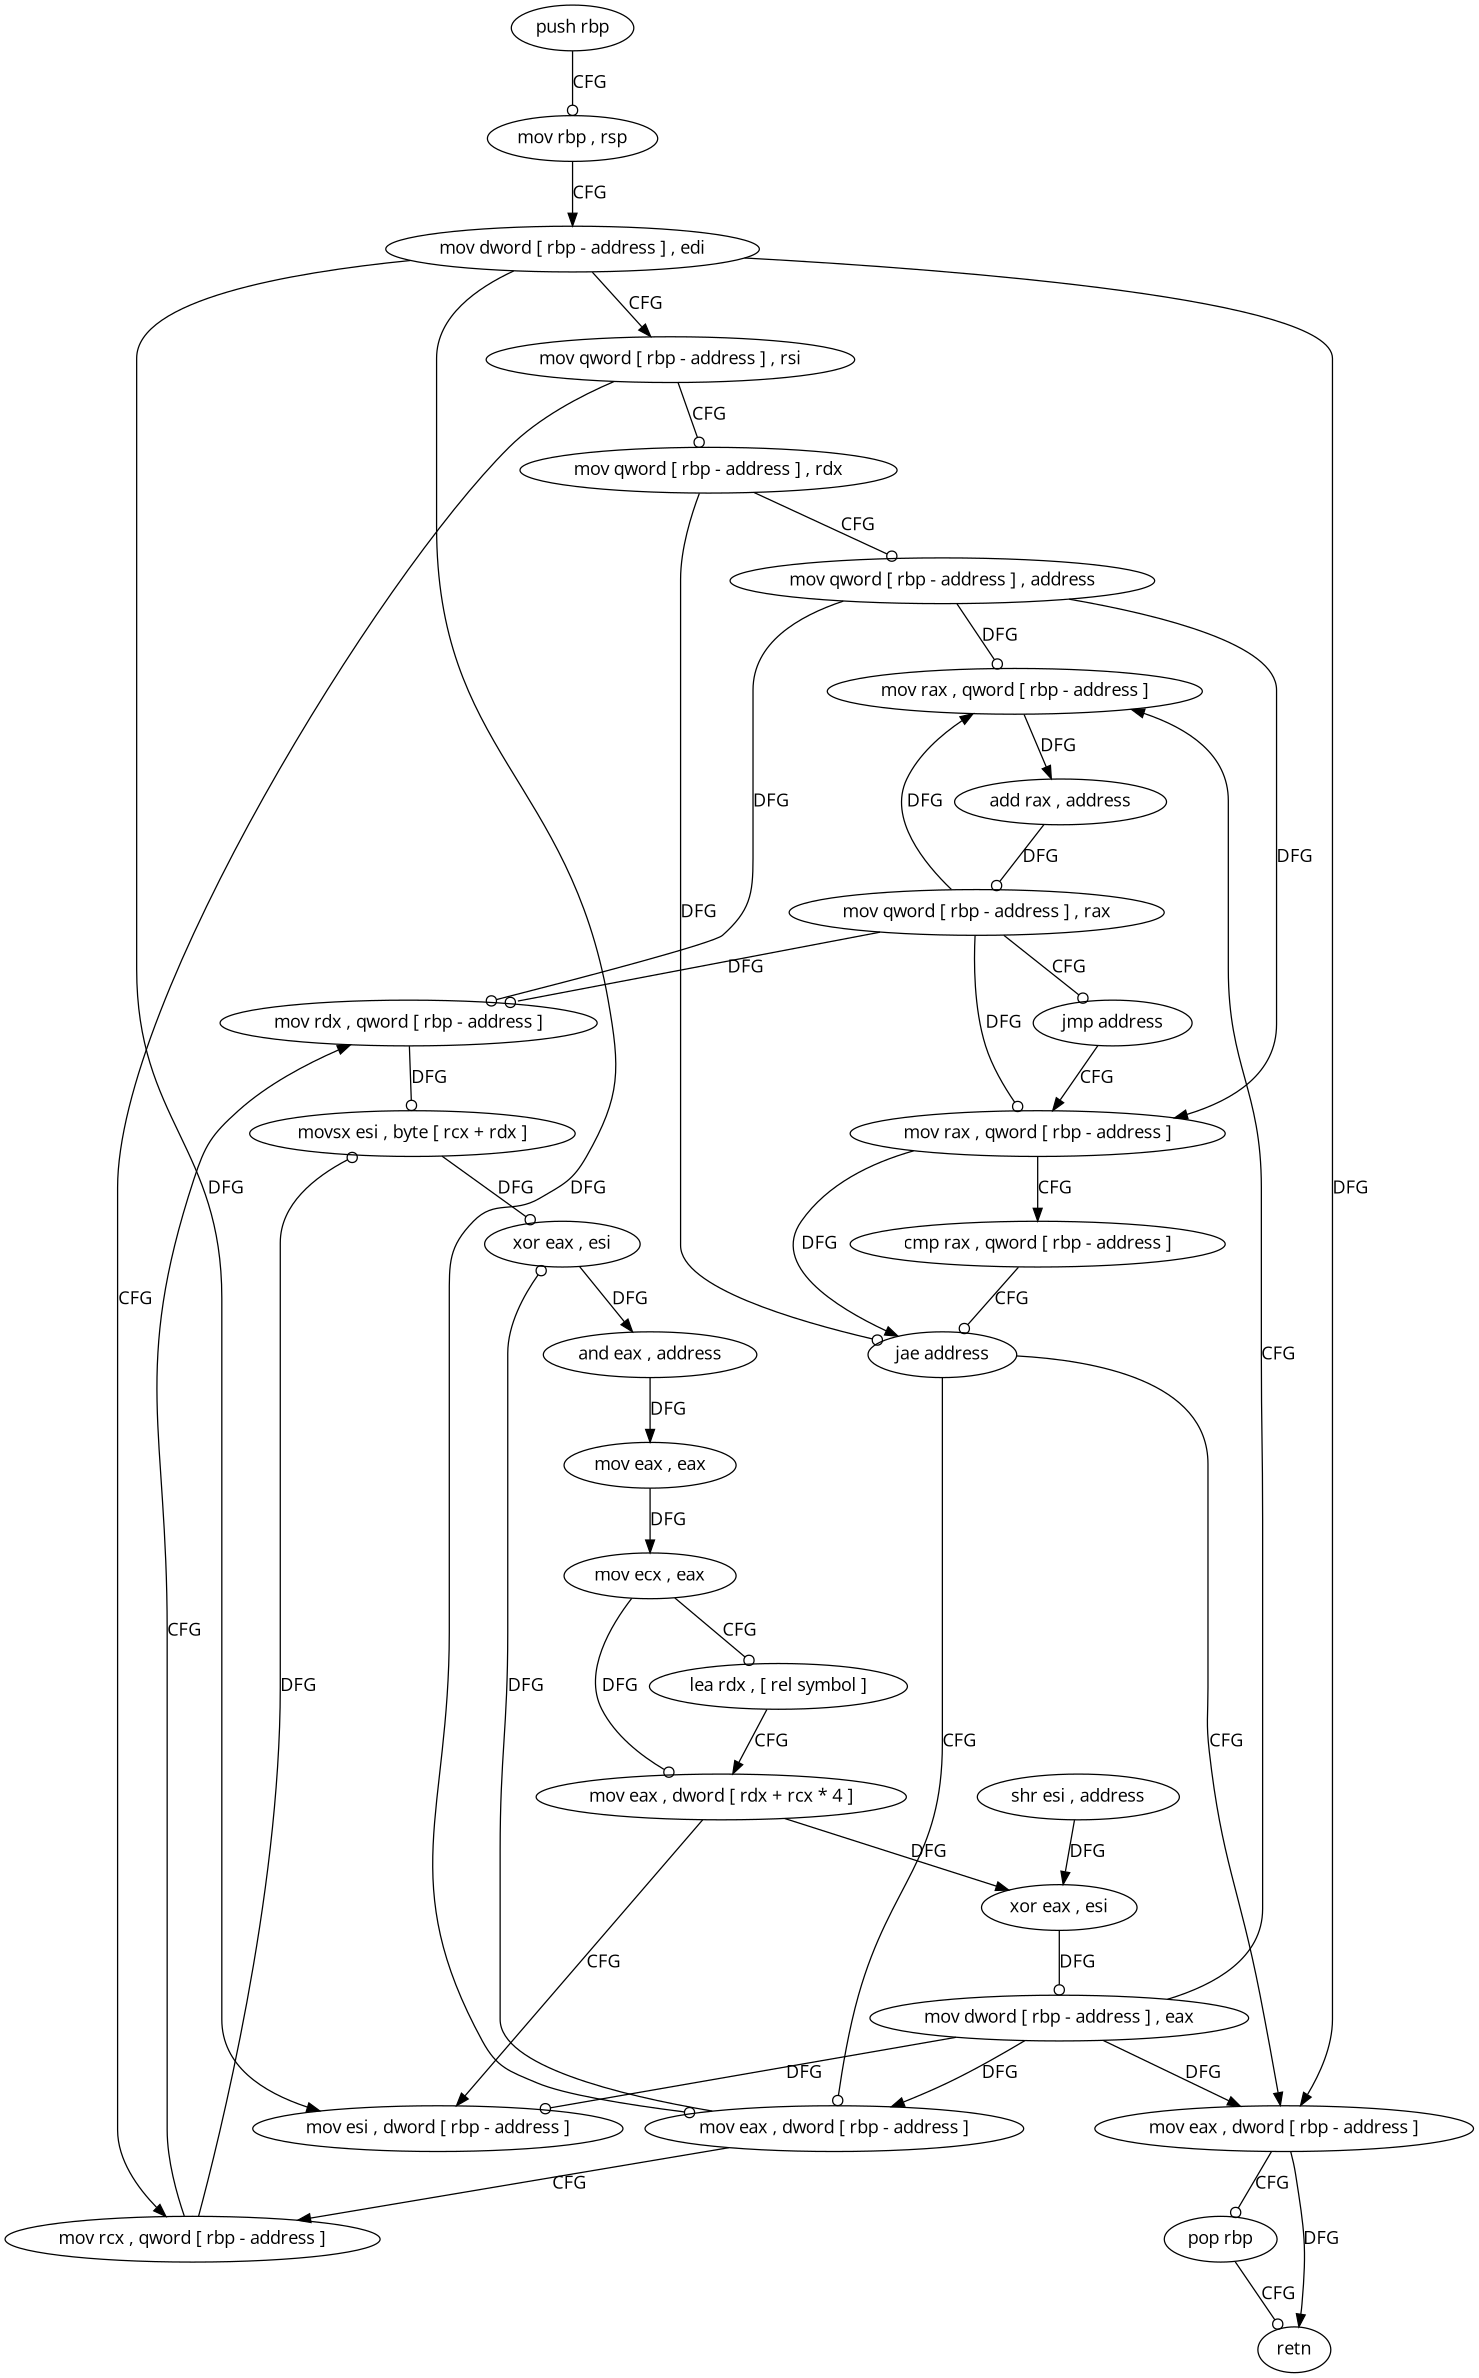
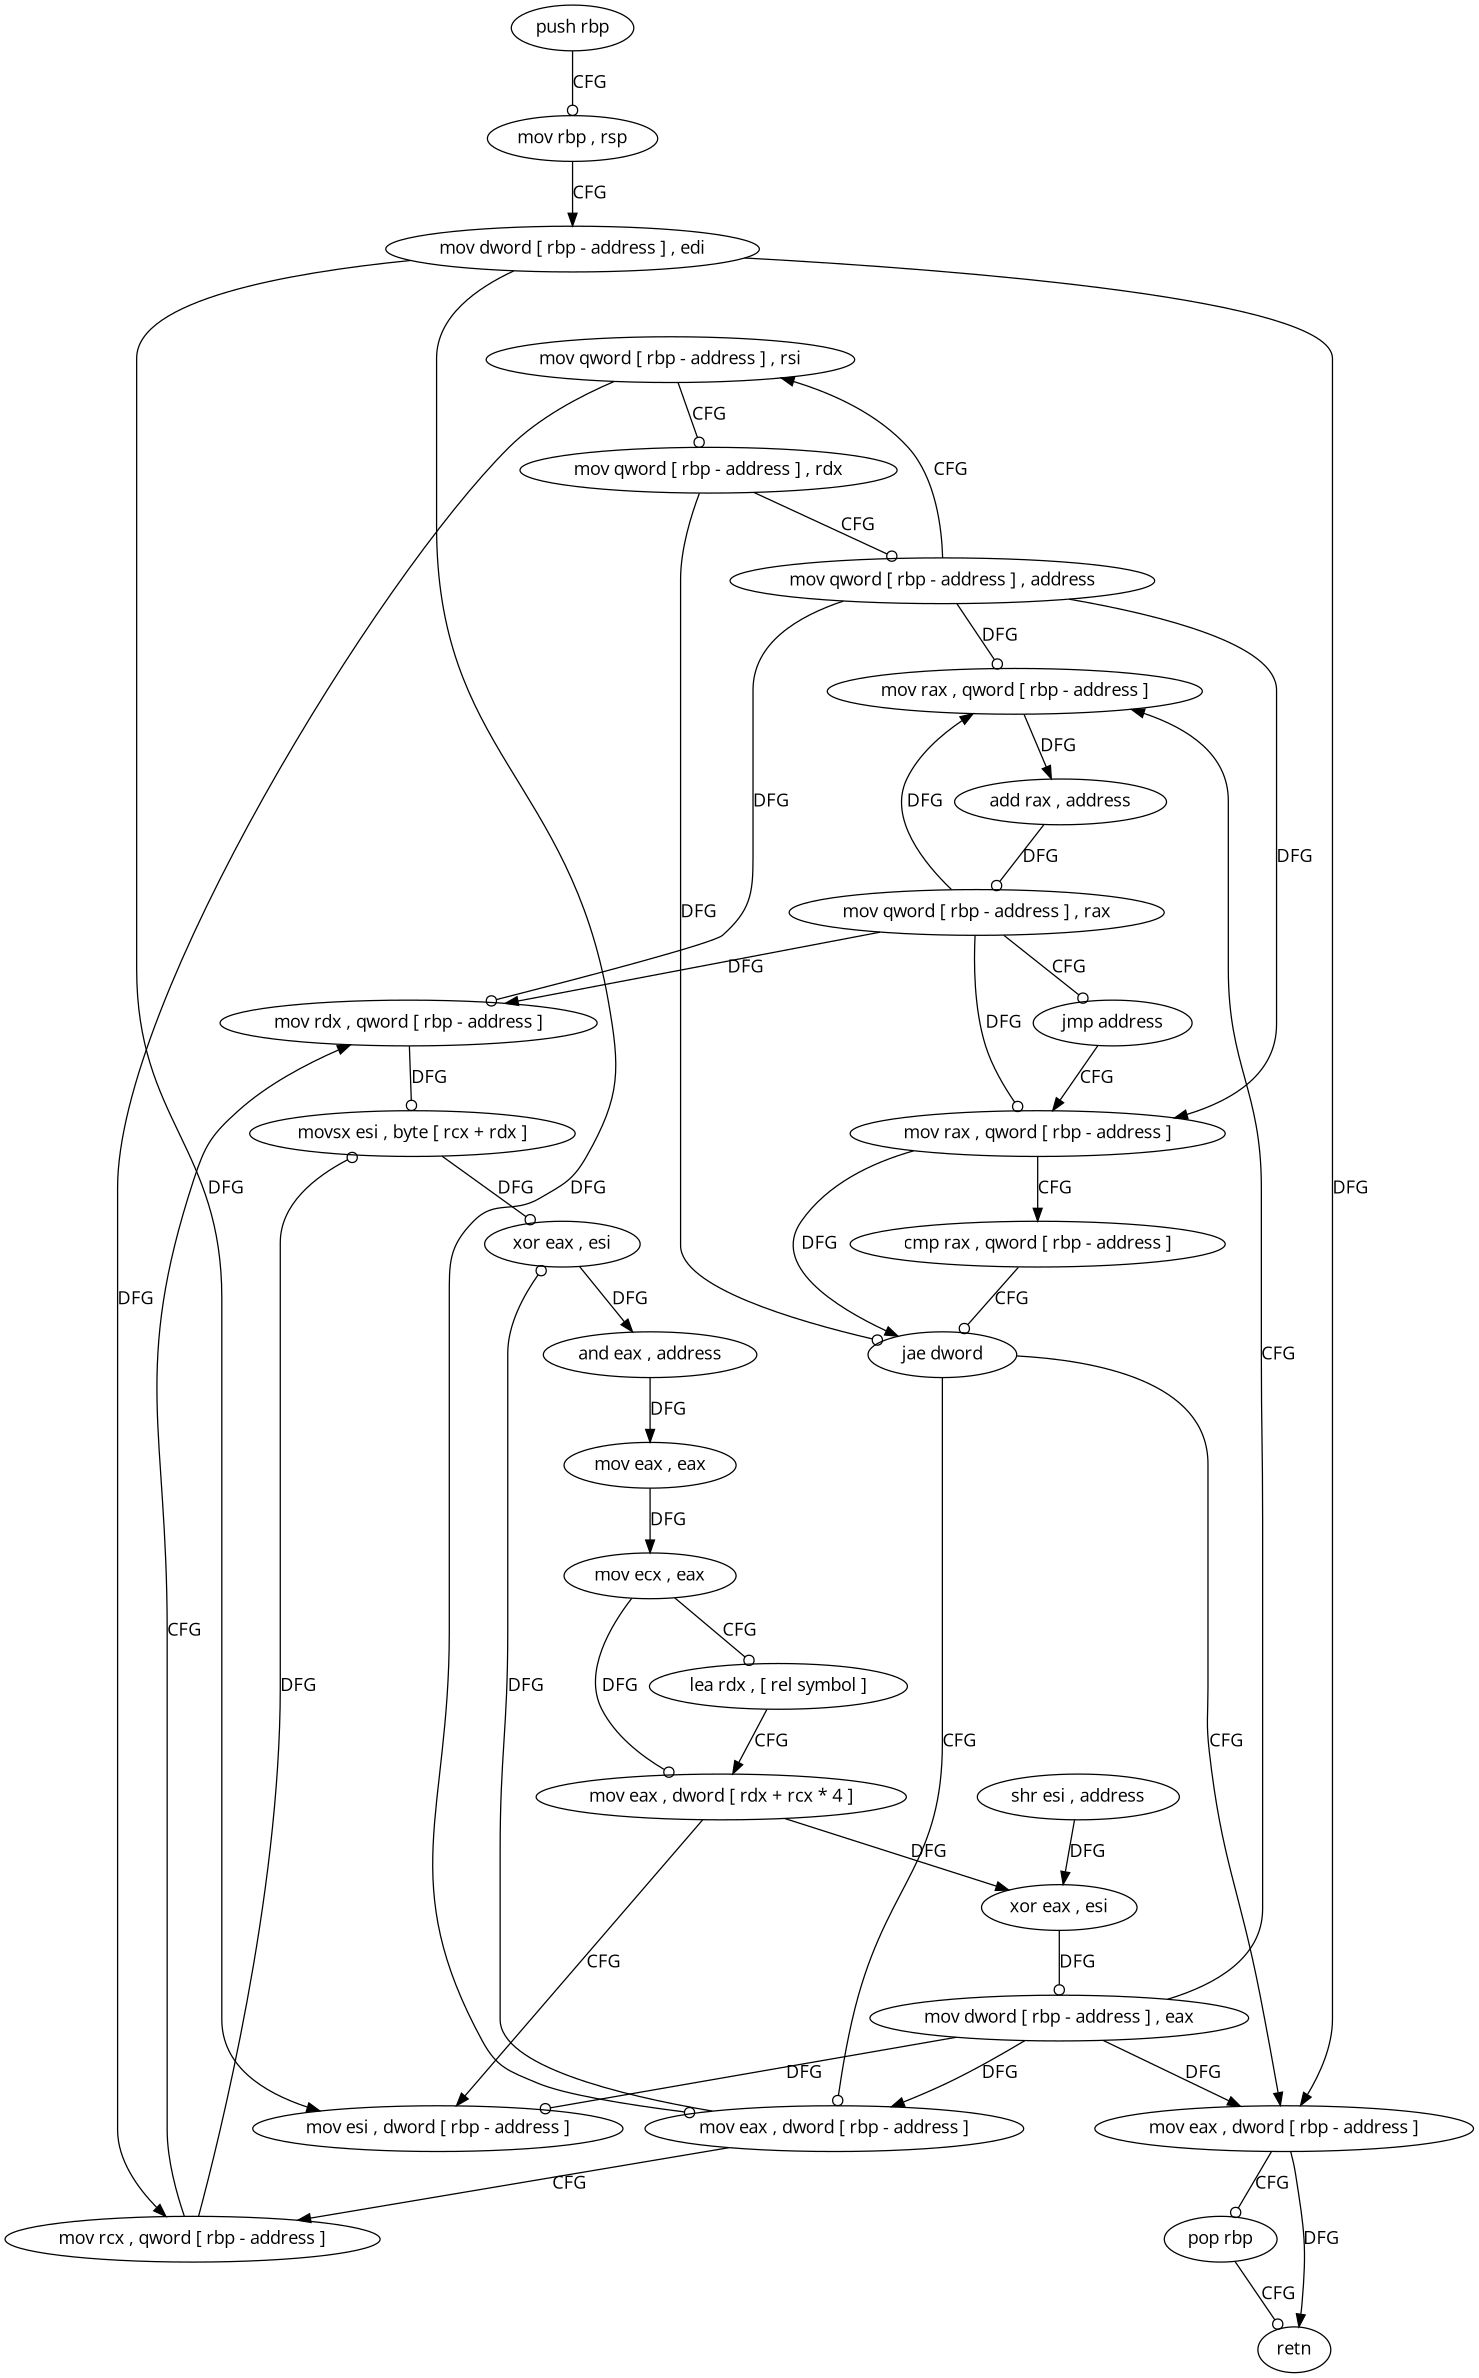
edge "mov dword [ rbp - address ] , edi" -> "mov qword [ rbp - address ] , rsi": now "mov qword [ rbp - address ] , address" -> "mov qword [ rbp - address ] , rsi"
edge "mov qword [ rbp - address ] , rax" -> "mov rdx , qword [ rbp - address ]": arrowhead odot -> normal
edge "mov qword [ rbp - address ] , rsi" -> "mov rcx , qword [ rbp - address ]": label "CFG" -> "DFG"
node "jae address": label "jae address" -> "jae dword"
